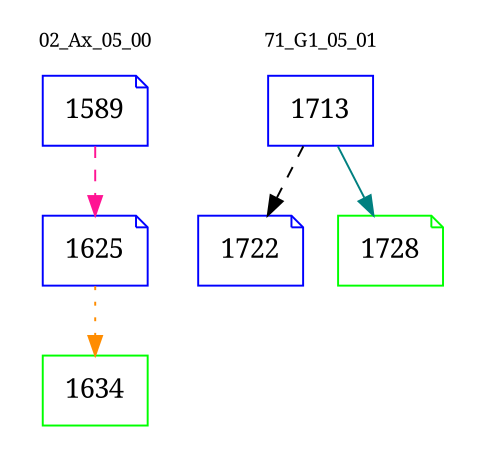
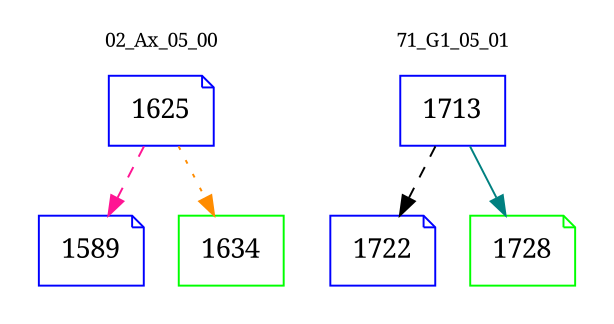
edge "1589" -> "1625": reversed
